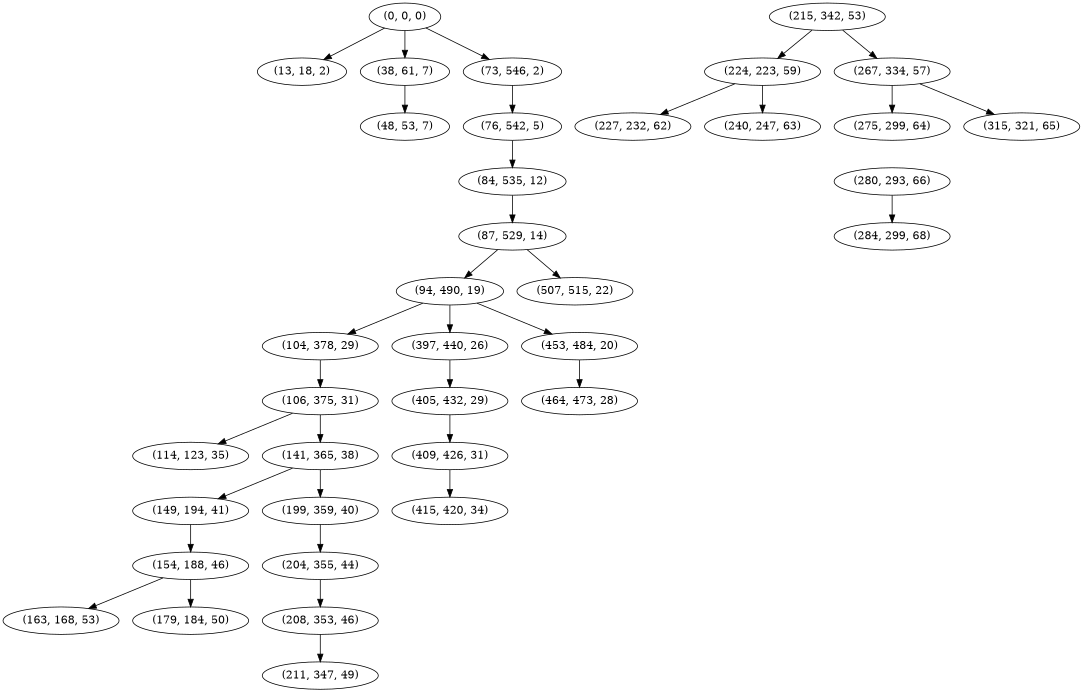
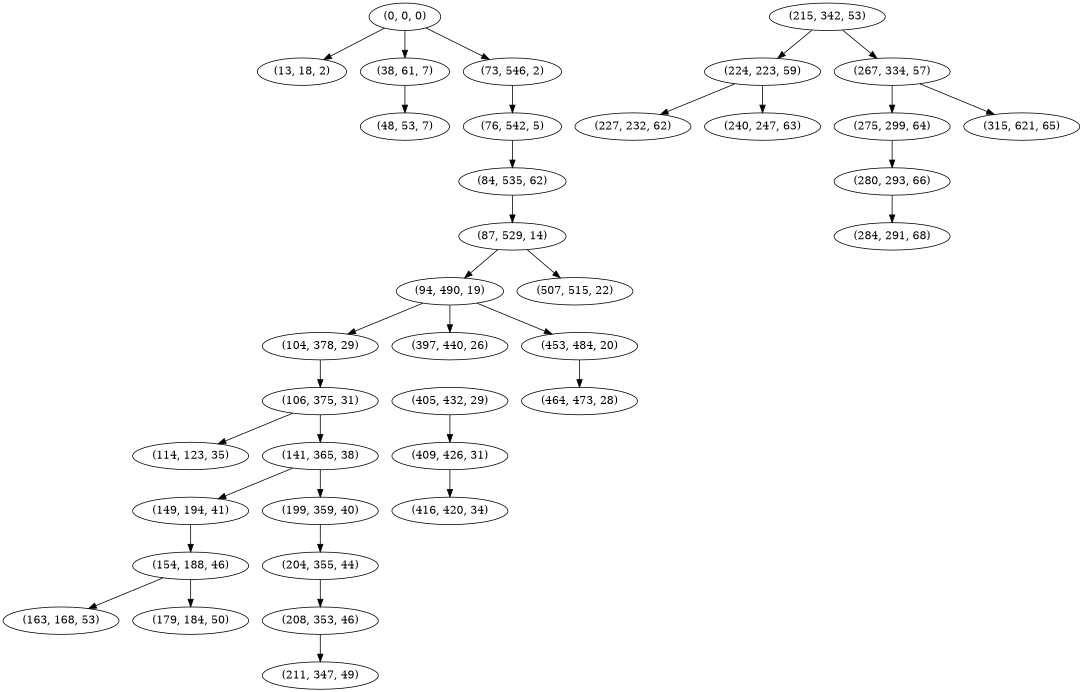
node "(315, 321, 65)": label "(315, 321, 65)" -> "(315, 621, 65)"
edge "(275, 299, 64)" -> "(280, 293, 66)": added
node "(84, 535, 12)": label "(84, 535, 12)" -> "(84, 535, 62)"
node "(284, 299, 68)": label "(284, 299, 68)" -> "(284, 291, 68)"
edge "(397, 440, 26)" -> "(405, 432, 29)": removed
node "(415, 420, 34)": label "(415, 420, 34)" -> "(416, 420, 34)"
